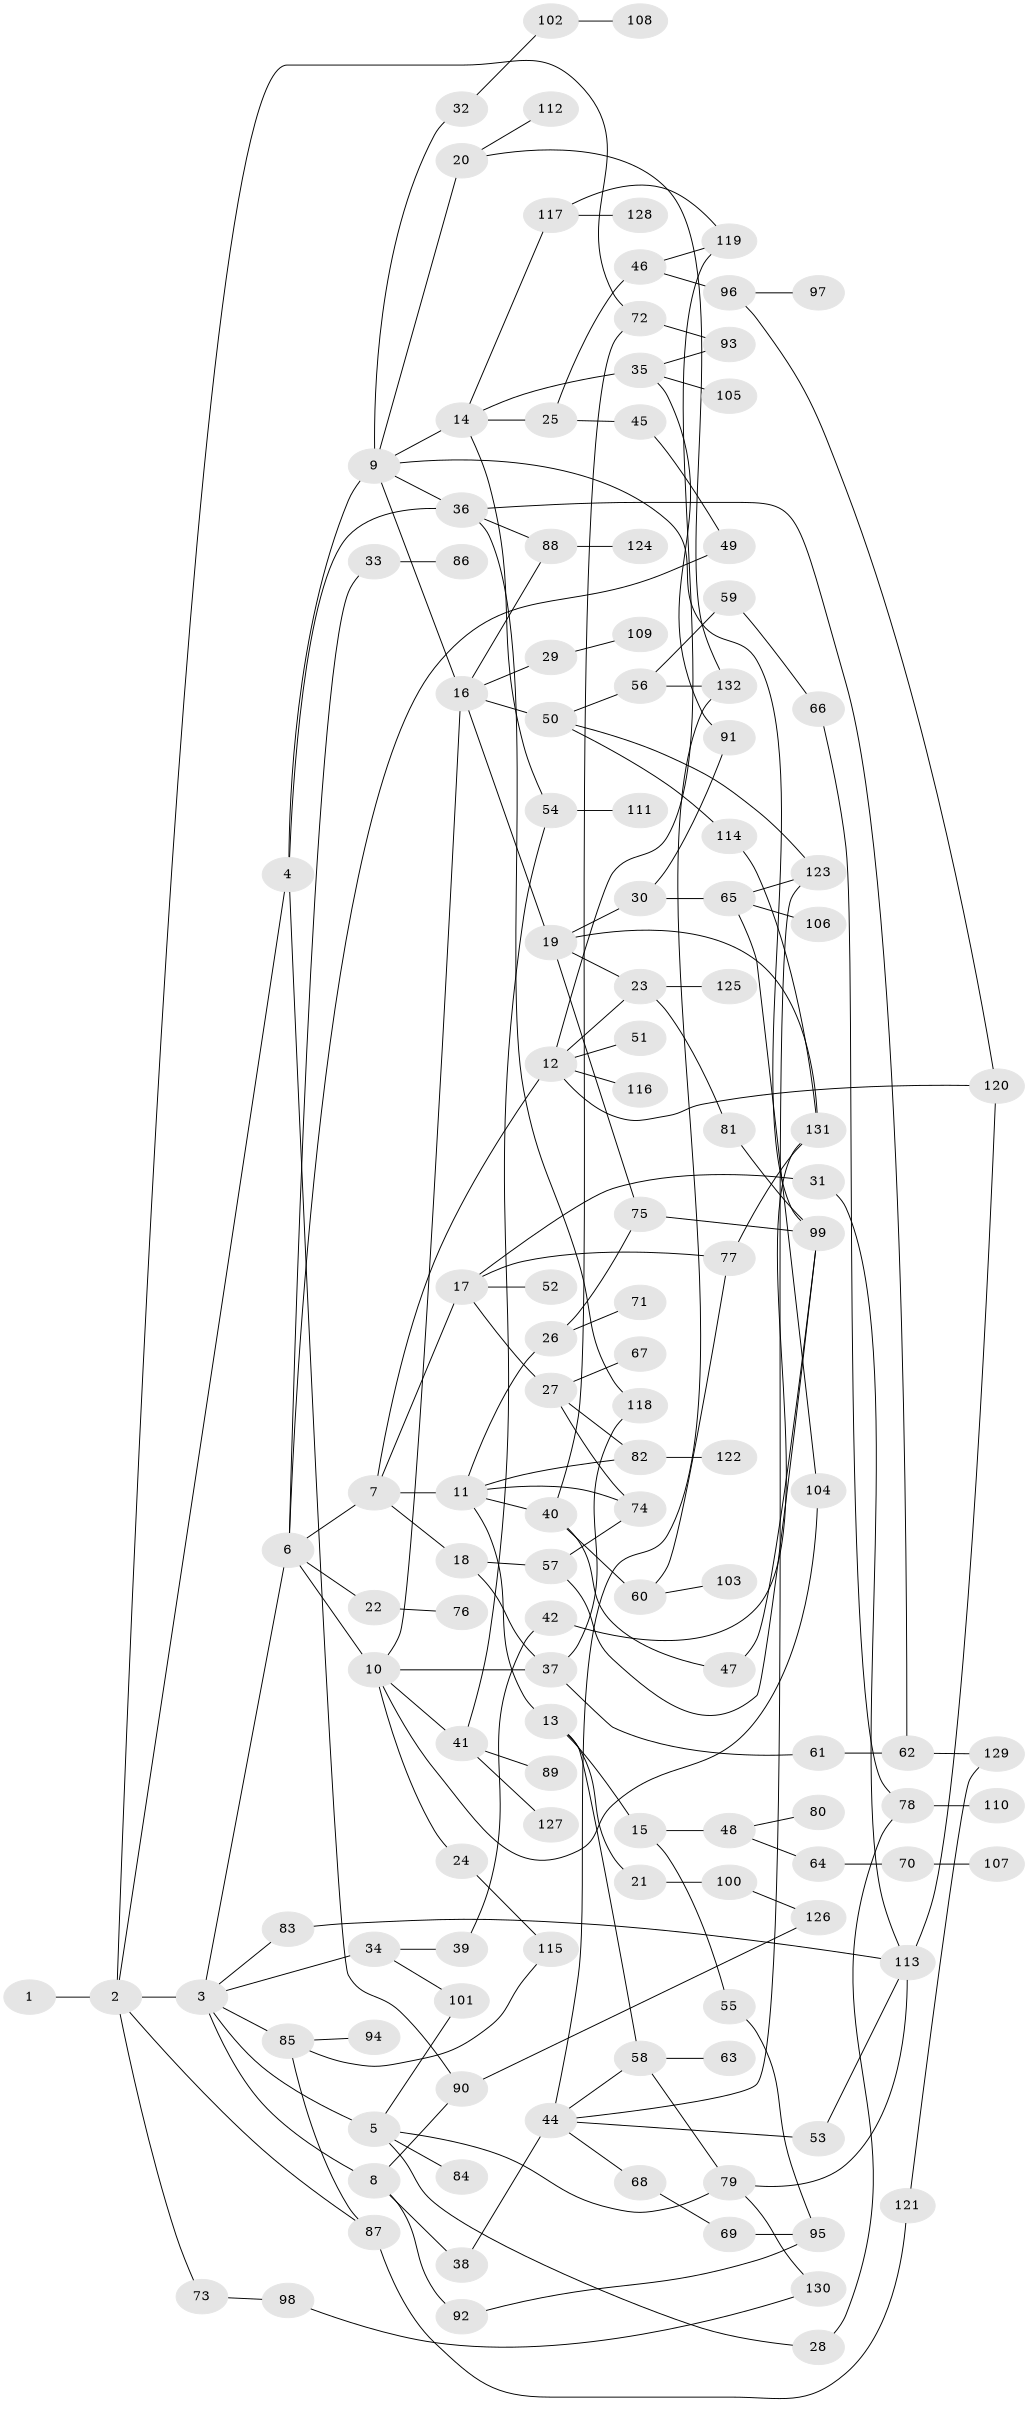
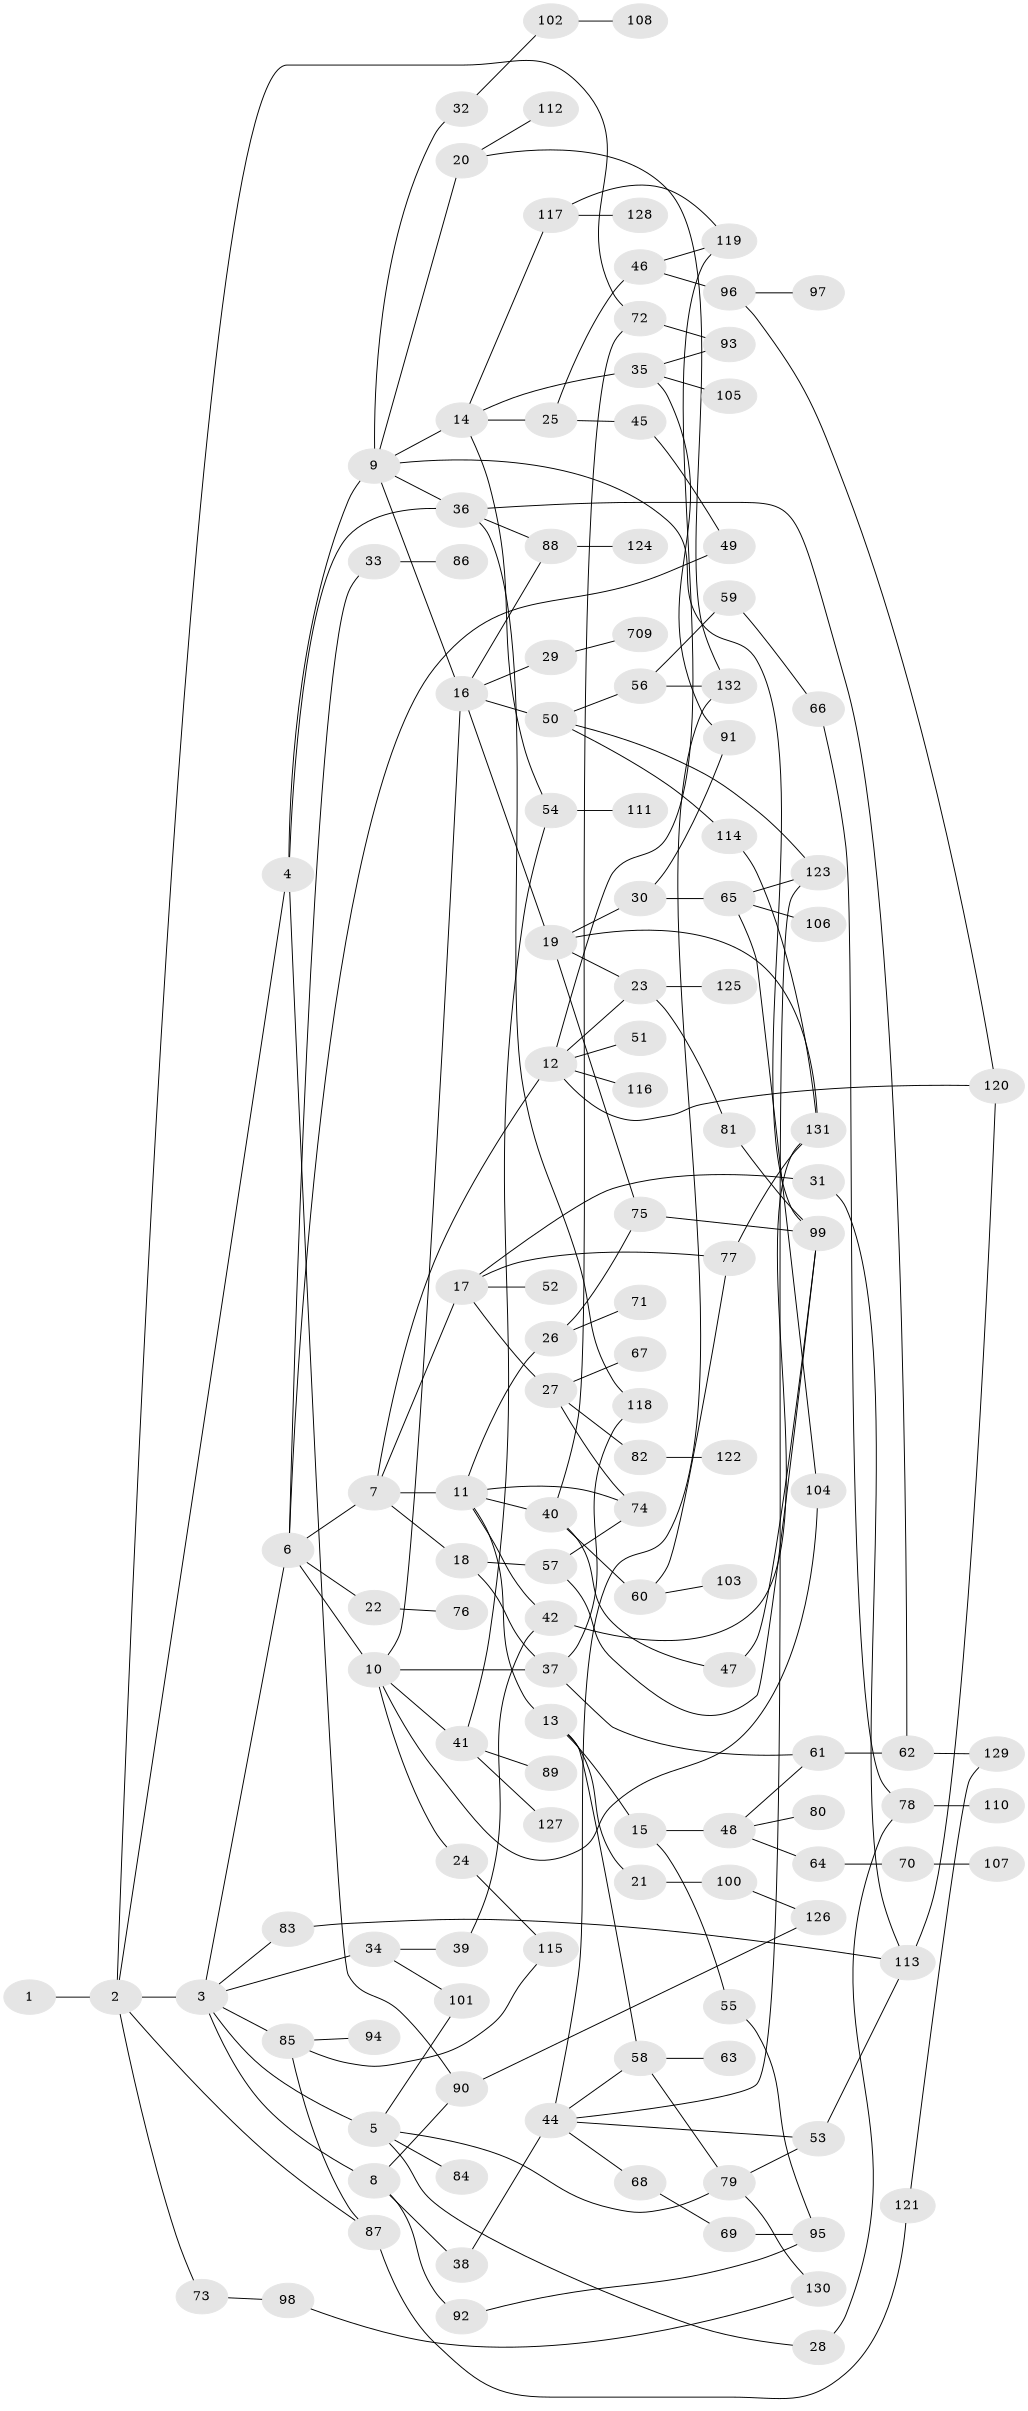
node "109": label "109" -> "709"
edge "82" -- "11": now "42" -- "11"
edge "61" -- "48": added
edge "113" -- "79": now "53" -- "79"
